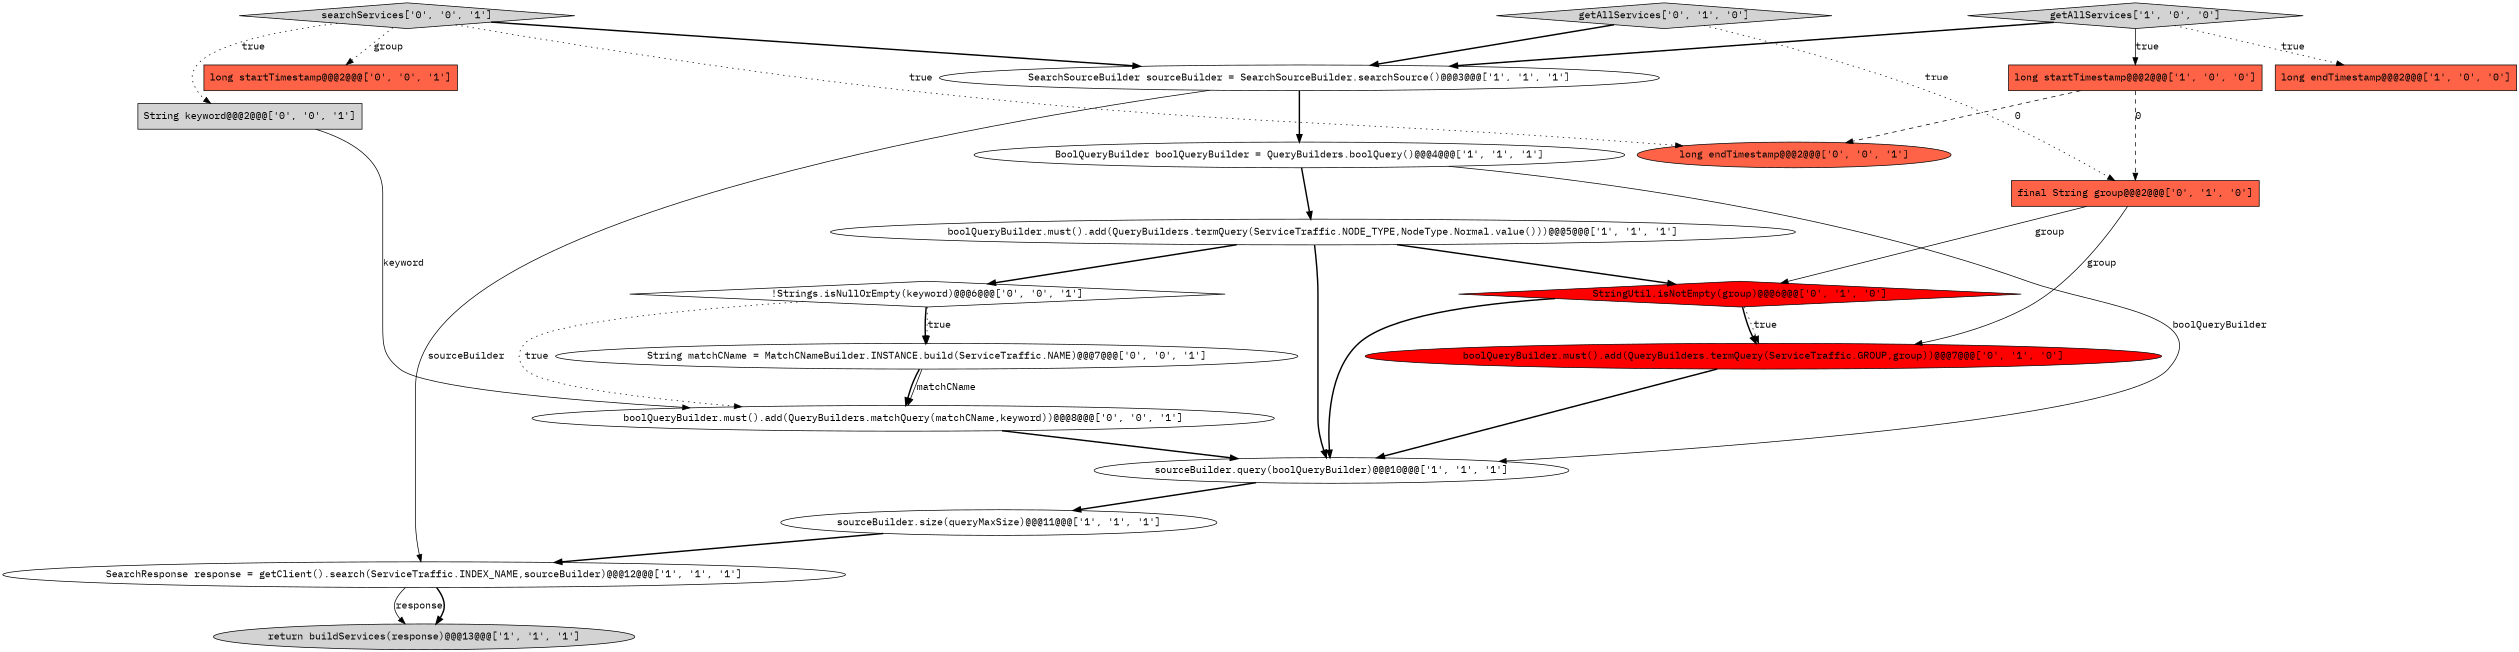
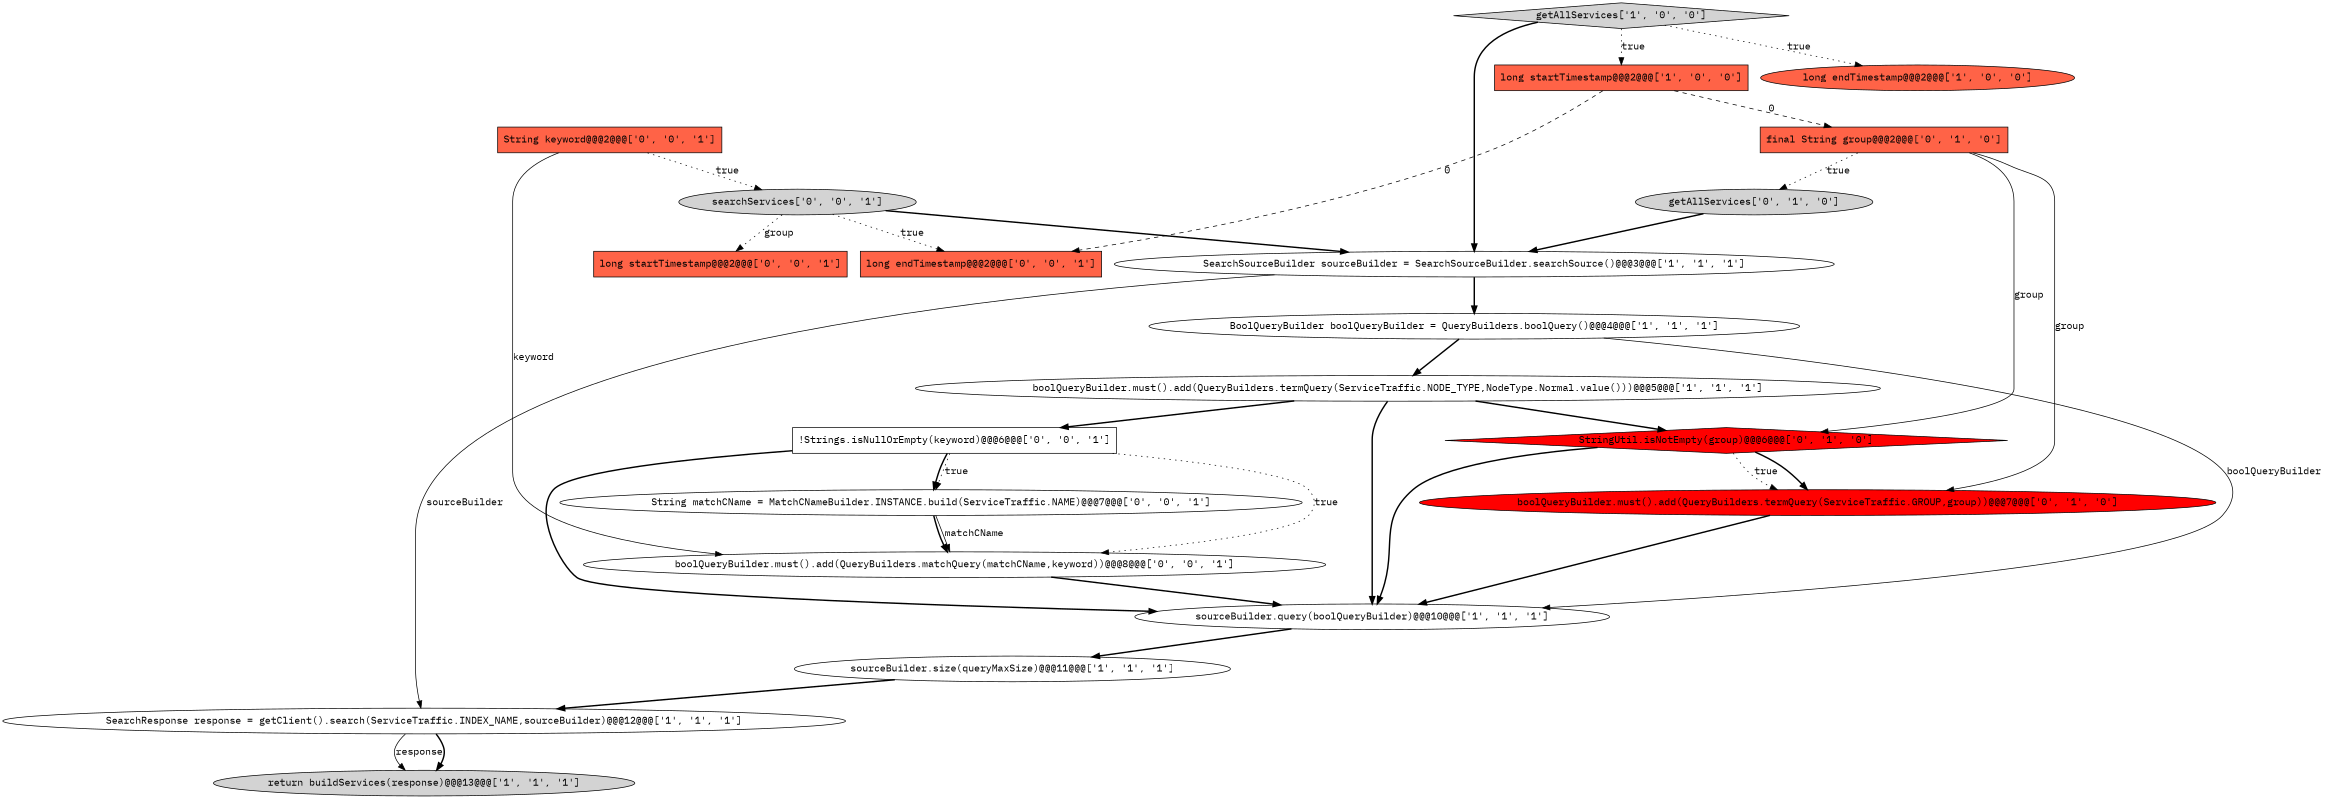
node "searchServices['0', '0', '1']": shape diamond -> ellipse
node "getAllServices['0', '1', '0']": shape diamond -> ellipse
edge "searchServices['0', '0', '1']" -> "String keyword@@@2@@@['0', '0', '1']": reversed
edge "getAllServices['1', '0', '0']" -> "long startTimestamp@@@2@@@['1', '0', '0']": style solid -> dotted
node "long endTimestamp@@@2@@@['1', '0', '0']": shape box -> ellipse
edge "getAllServices['0', '1', '0']" -> "final String group@@@2@@@['0', '1', '0']": reversed
node "String keyword@@@2@@@['0', '0', '1']": fillcolor lightgray -> tomato
node "long endTimestamp@@@2@@@['0', '0', '1']": shape ellipse -> box
node "!Strings.isNullOrEmpty(keyword)@@@6@@@['0', '0', '1']": shape diamond -> box
edge "!Strings.isNullOrEmpty(keyword)@@@6@@@['0', '0', '1']" -> "sourceBuilder.query(boolQueryBuilder)@@@10@@@['1', '1', '1']": added
